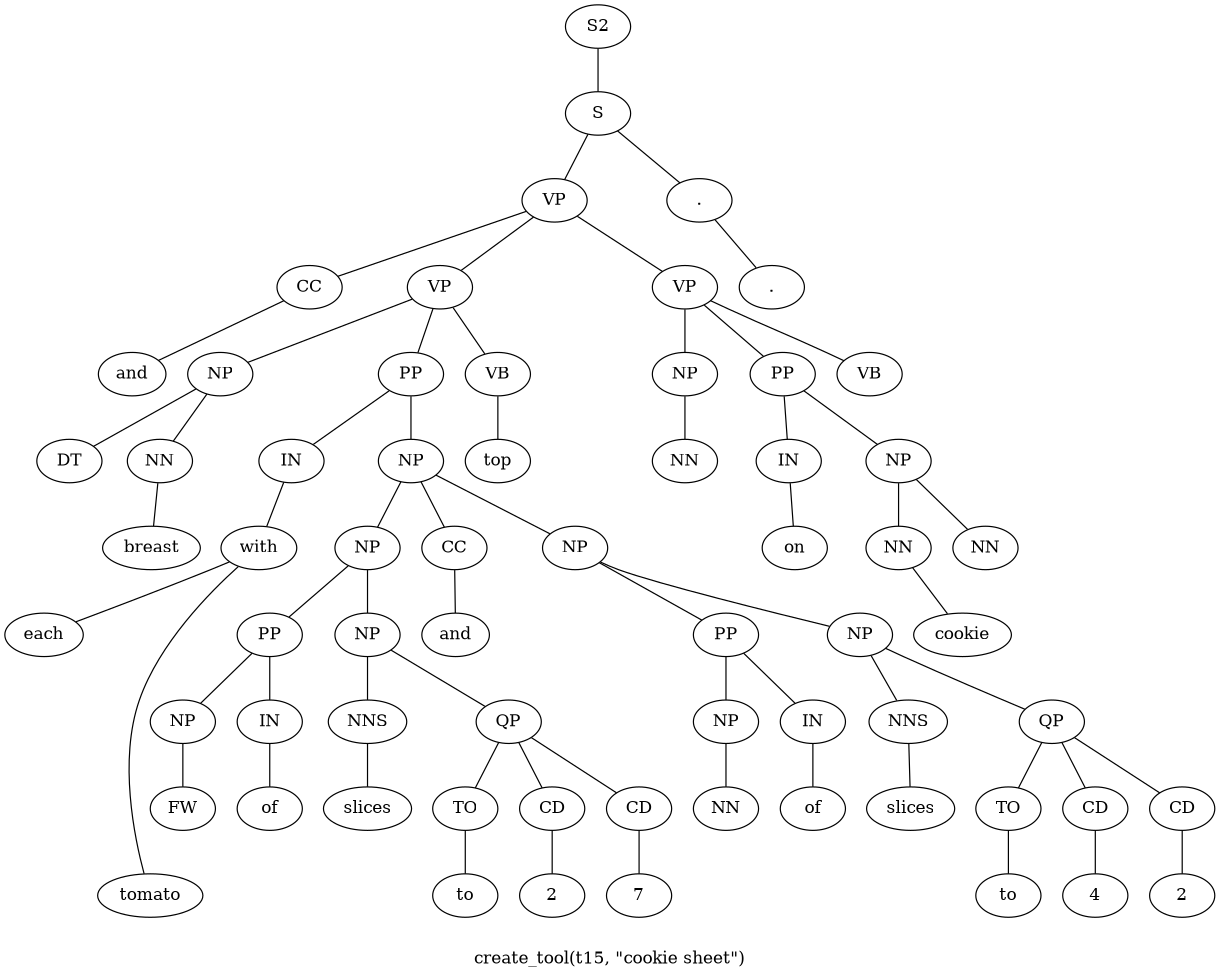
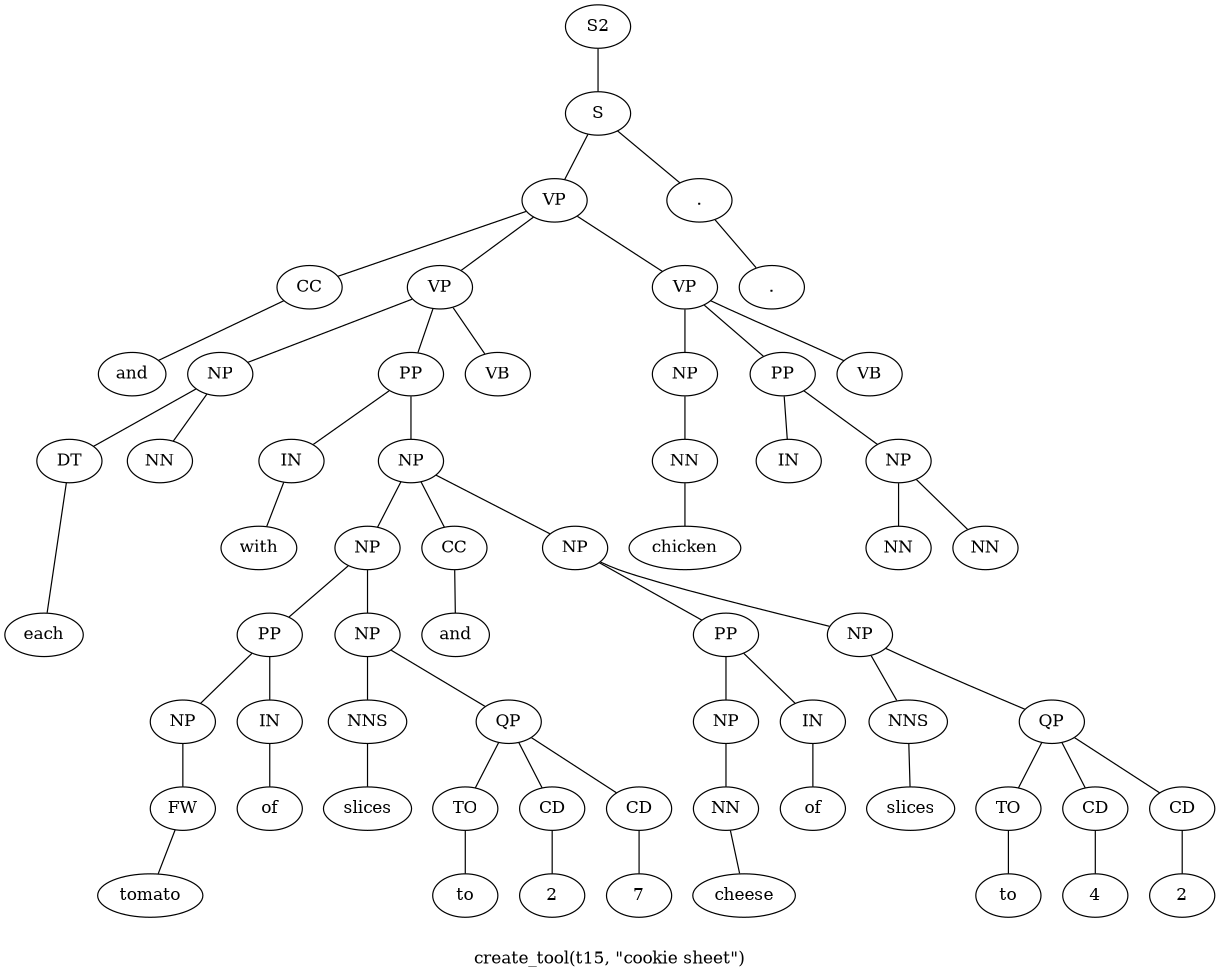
node "top": removed
node "breast": removed
node "chicken": added
node "on": removed
edge "with" -- "each": now "DT" -- "each"
node "cookie": removed
edge "with" -- "tomato": now "FW" -- "tomato"
node "cheese": added
